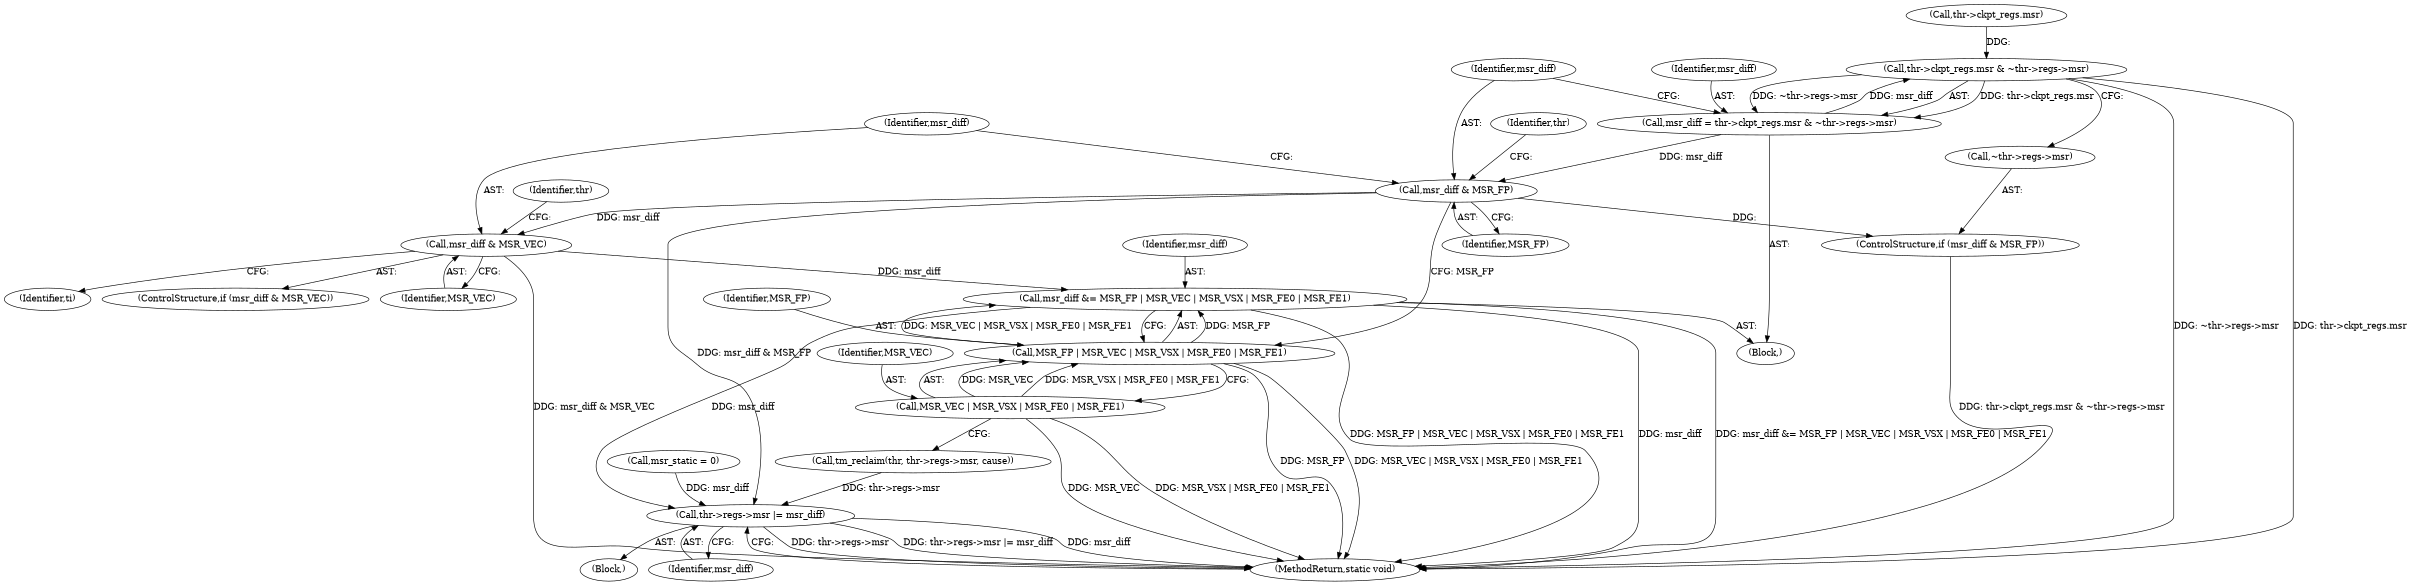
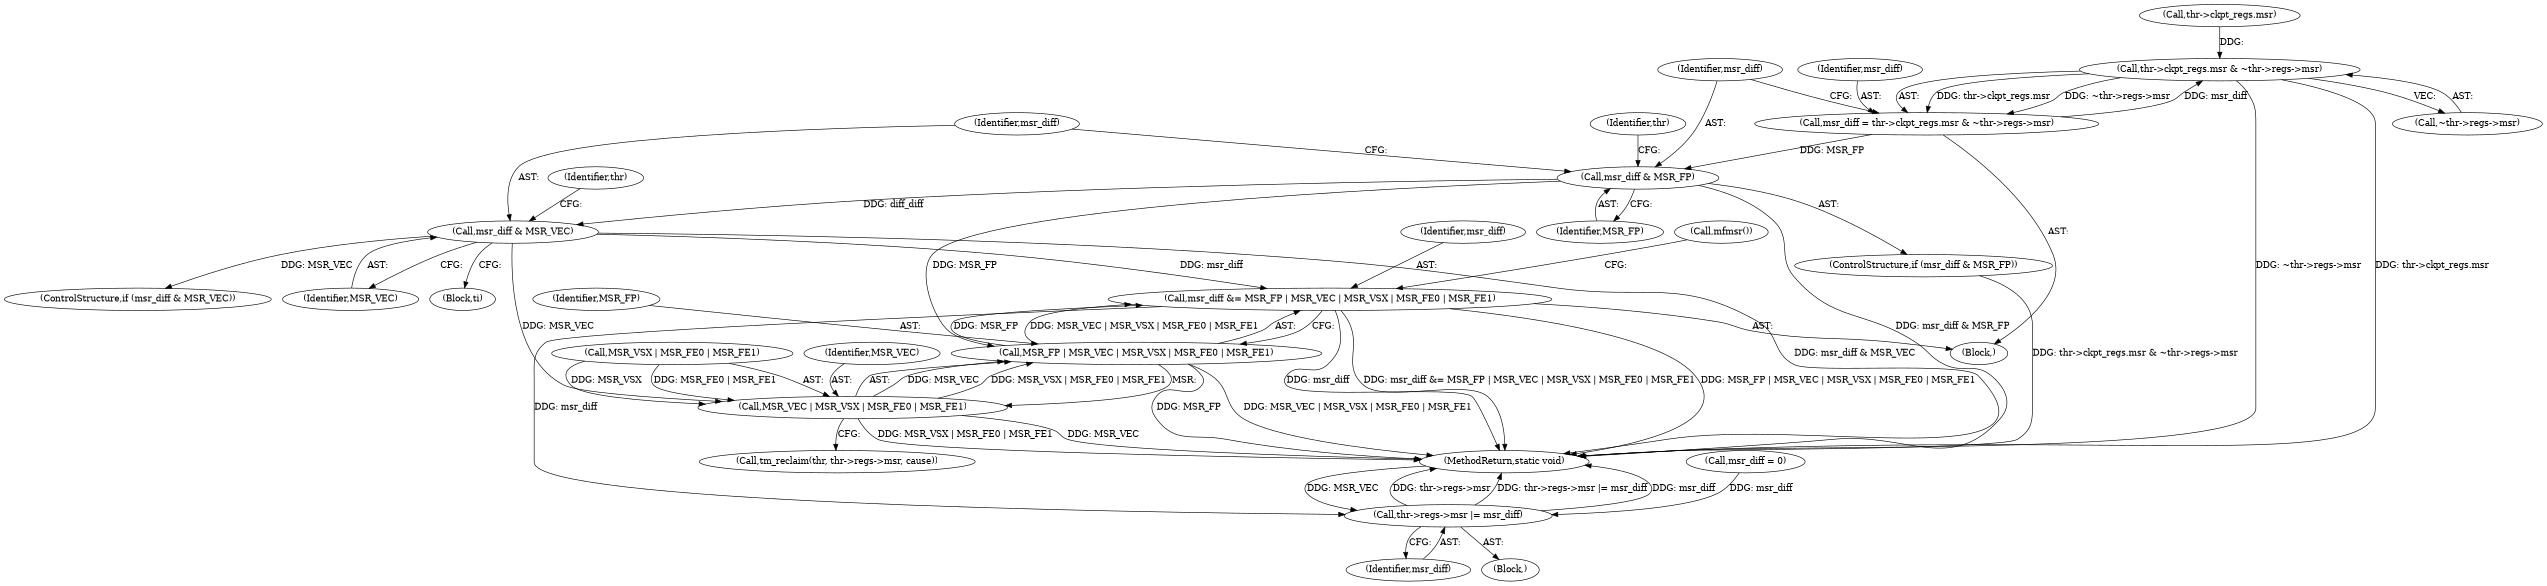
edge "(Call,thr->ckpt_regs.msr & ~thr->regs->msr)" -> "(Call,~thr->regs->msr)": label "CFG: " -> "VEC: "
edge "(Call,msr_diff = thr->ckpt_regs.msr & ~thr->regs->msr)" -> "(Call,msr_diff & MSR_FP)": label "DDG: msr_diff" -> "DDG: MSR_FP"
edge "(Call,~thr->regs->msr)" -> "(ControlStructure,if (msr_diff & MSR_FP))": now "(Call,~thr->regs->msr)" -> "(Call,thr->ckpt_regs.msr & ~thr->regs->msr)"
edge "(Call,msr_diff & MSR_FP)" -> "(Call,thr->regs->msr |= msr_diff)": now "(Call,msr_diff & MSR_FP)" -> "(MethodReturn,static void)"
edge "(Call,msr_diff & MSR_FP)" -> "(Call,msr_diff & MSR_VEC)": label "DDG: msr_diff" -> "DDG: diff_diff"
edge "(Call,msr_diff & MSR_FP)" -> "(ControlStructure,if (msr_diff & MSR_FP))": label "DDG: " -> "AST: "
node "(Call,mfmsr())": added
edge "(Call,msr_diff & MSR_VEC)" -> "(ControlStructure,if (msr_diff & MSR_VEC))": label "AST: " -> "DDG: MSR_VEC"
edge "(Call,msr_diff & MSR_FP)" -> "(Call,MSR_FP | MSR_VEC | MSR_VSX | MSR_FE0 | MSR_FE1)": label "CFG: MSR_FP" -> "DDG: MSR_FP"
node "(Identifier,ti)": label "(Identifier,ti)" -> "(Block,ti)"
node "(Call,MSR_VSX | MSR_FE0 | MSR_FE1)": added
edge "(Call,MSR_FP | MSR_VEC | MSR_VSX | MSR_FE0 | MSR_FE1)" -> "(Call,MSR_VEC | MSR_VSX | MSR_FE0 | MSR_FE1)": label "CFG: " -> "MSR: "
edge "(Call,msr_diff & MSR_VEC)" -> "(Call,MSR_VEC | MSR_VSX | MSR_FE0 | MSR_FE1)": added, label "DDG: MSR_VEC"
node "(Call,msr_static = 0)": label "(Call,msr_static = 0)" -> "(Call,msr_diff = 0)"
edge "(Call,tm_reclaim(thr, thr->regs->msr, cause))" -> "(Call,thr->regs->msr |= msr_diff)": removed, label "DDG: thr->regs->msr"
edge "(MethodReturn,static void)" -> "(Call,thr->regs->msr |= msr_diff)": label "CFG: " -> "DDG: MSR_VEC"
